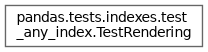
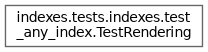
node "pandas.tests.indexes.test _any_index.TestRendering": label "pandas.tests.indexes.test _any_index.TestRendering" -> "indexes.tests.indexes.test _any_index.TestRendering"
